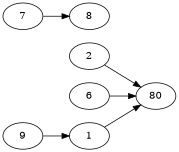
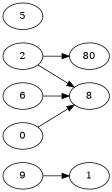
node "7": label "7" -> "0"
node "5": added
edge "2" -> "8": added
edge "6" -> "80": now "6" -> "8"
edge "1" -> "80": removed
